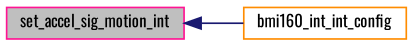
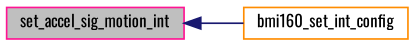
node "bmi160_int_int_config": label "bmi160_int_int_config" -> "bmi160_set_int_config"
